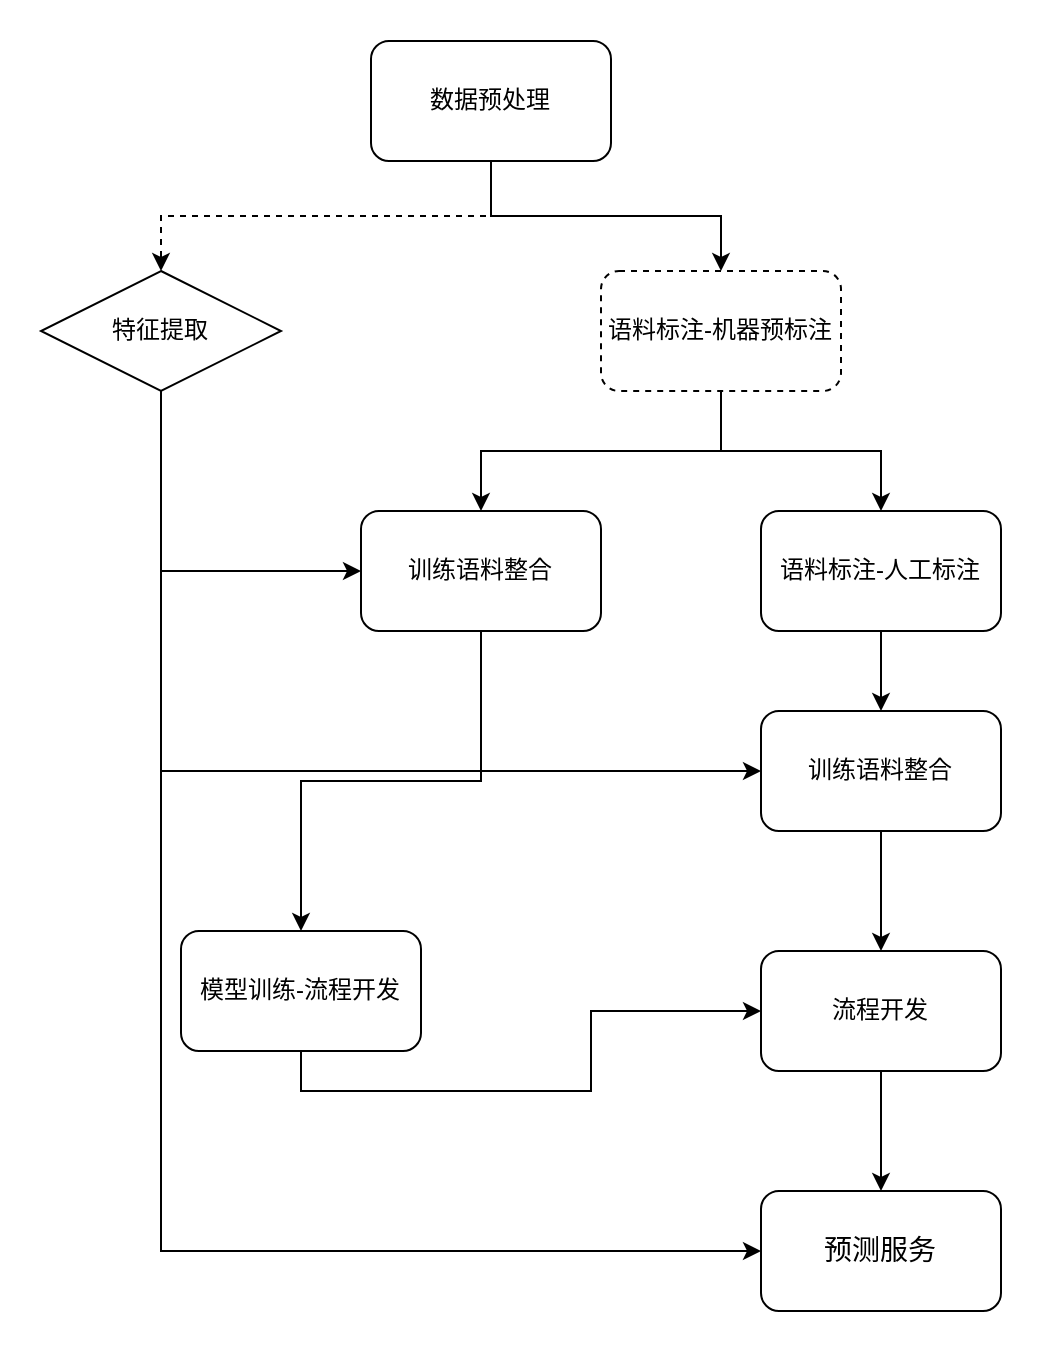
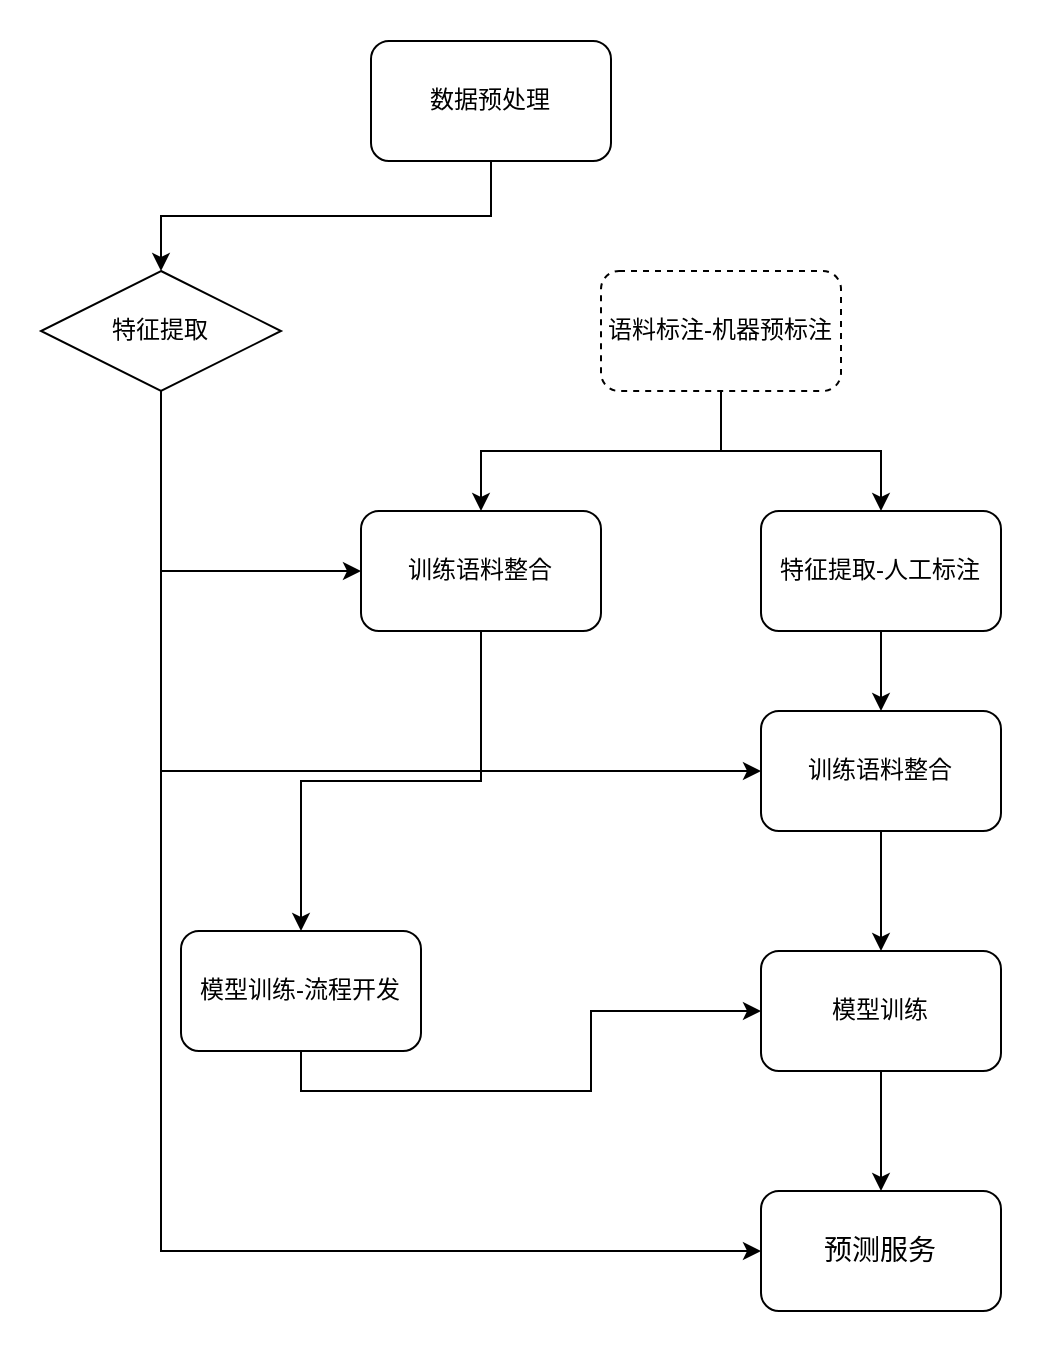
edge "数据预处理" -> "特征提取": style dashed -> solid
edge "数据预处理" -> "语料标注-机器预标注": removed
node "语料标注-人工标注": label "语料标注-人工标注" -> "特征提取-人工标注"
node "流程开发": label "流程开发" -> "模型训练"
